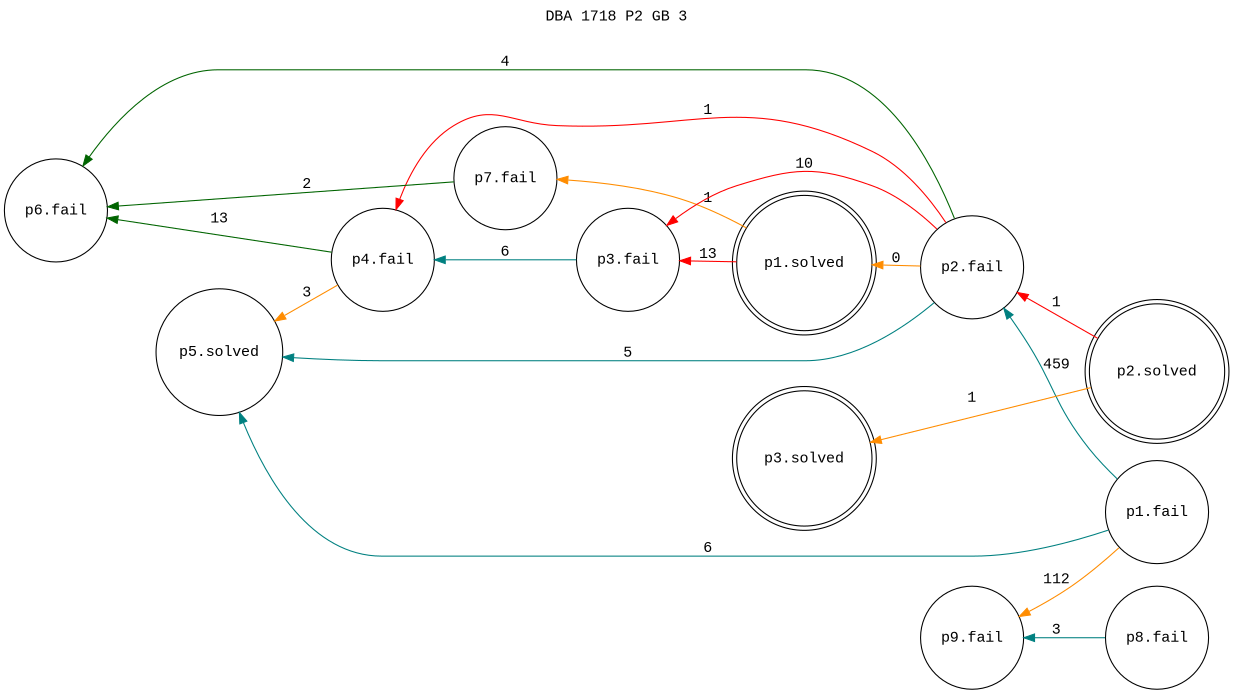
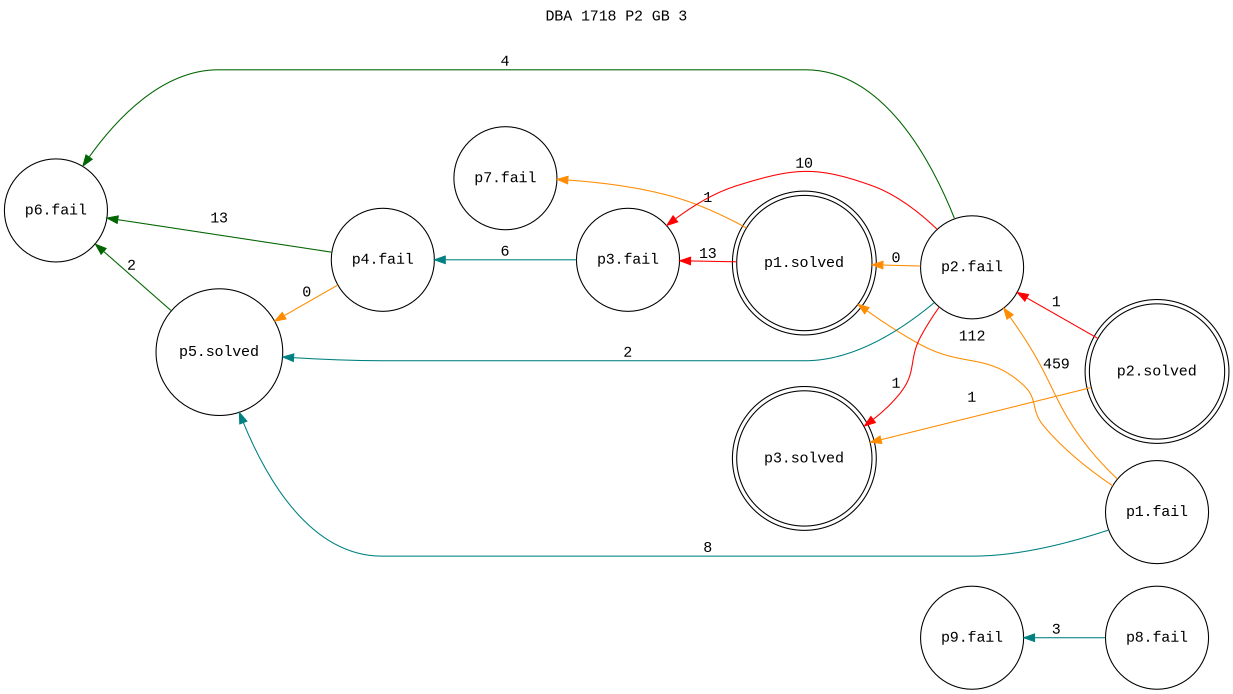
edge "p2.fail" -> "p4.fail": now "p2.fail" -> "p3.solved"
edge "p7.fail" -> "p6.fail": now "p5.solved" -> "p6.fail"
edge "p4.fail" -> "p5.solved": label "3" -> "0"
edge "p2.fail" -> "p5.solved": label "5" -> "2"
edge "p1.fail" -> "p2.fail": color teal -> darkorange
edge "p1.fail" -> "p5.solved": label "6" -> "8"
edge "p1.fail" -> "p9.fail": now "p1.fail" -> "p1.solved"
